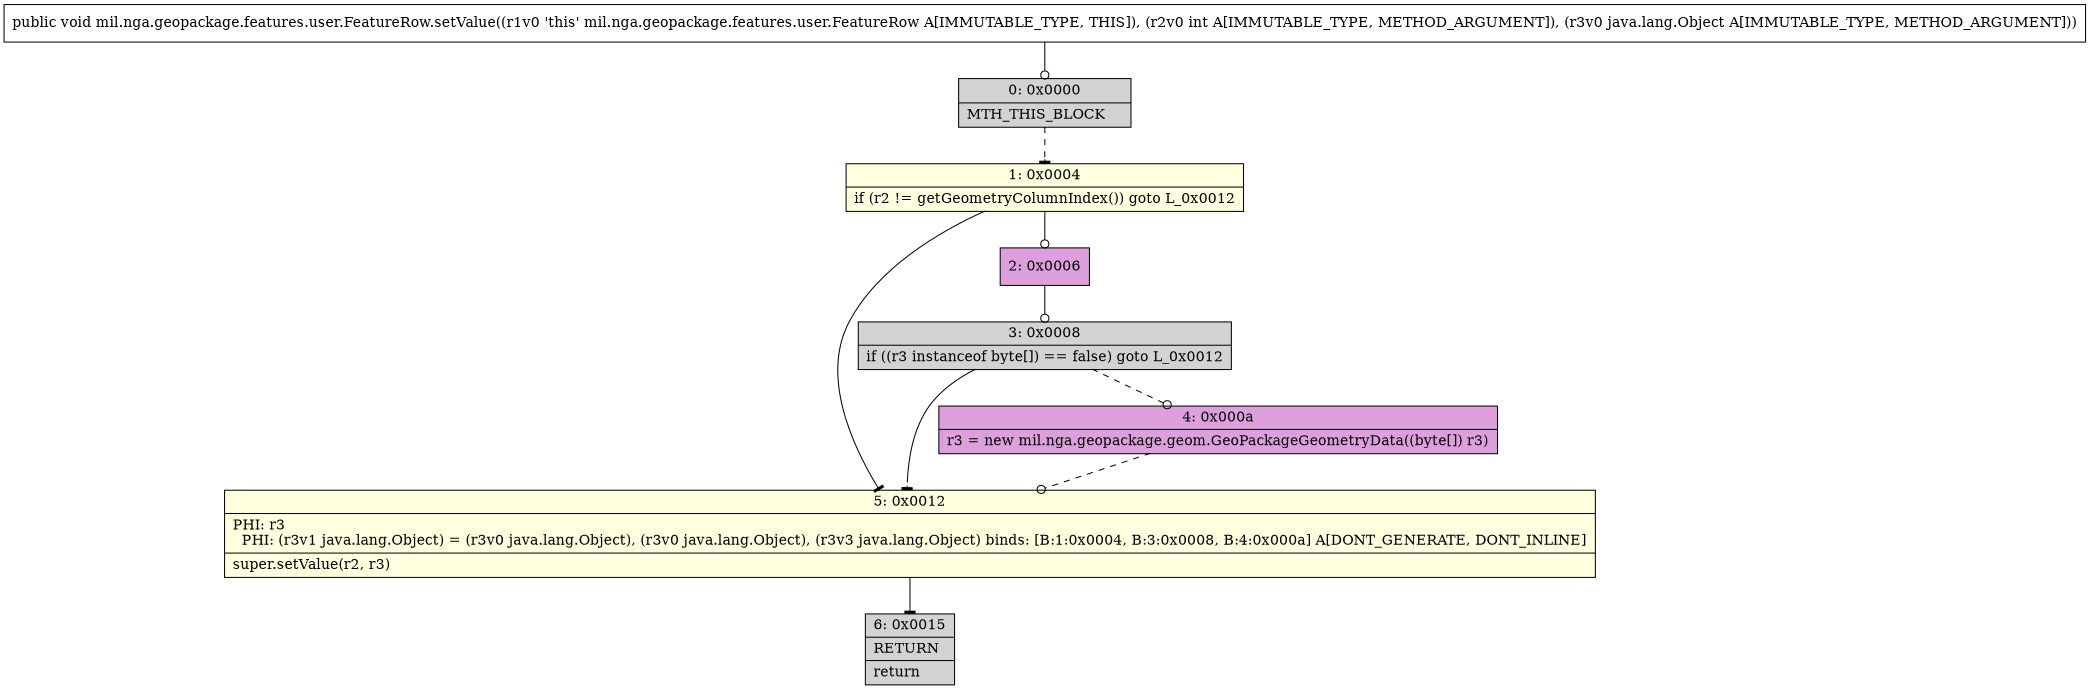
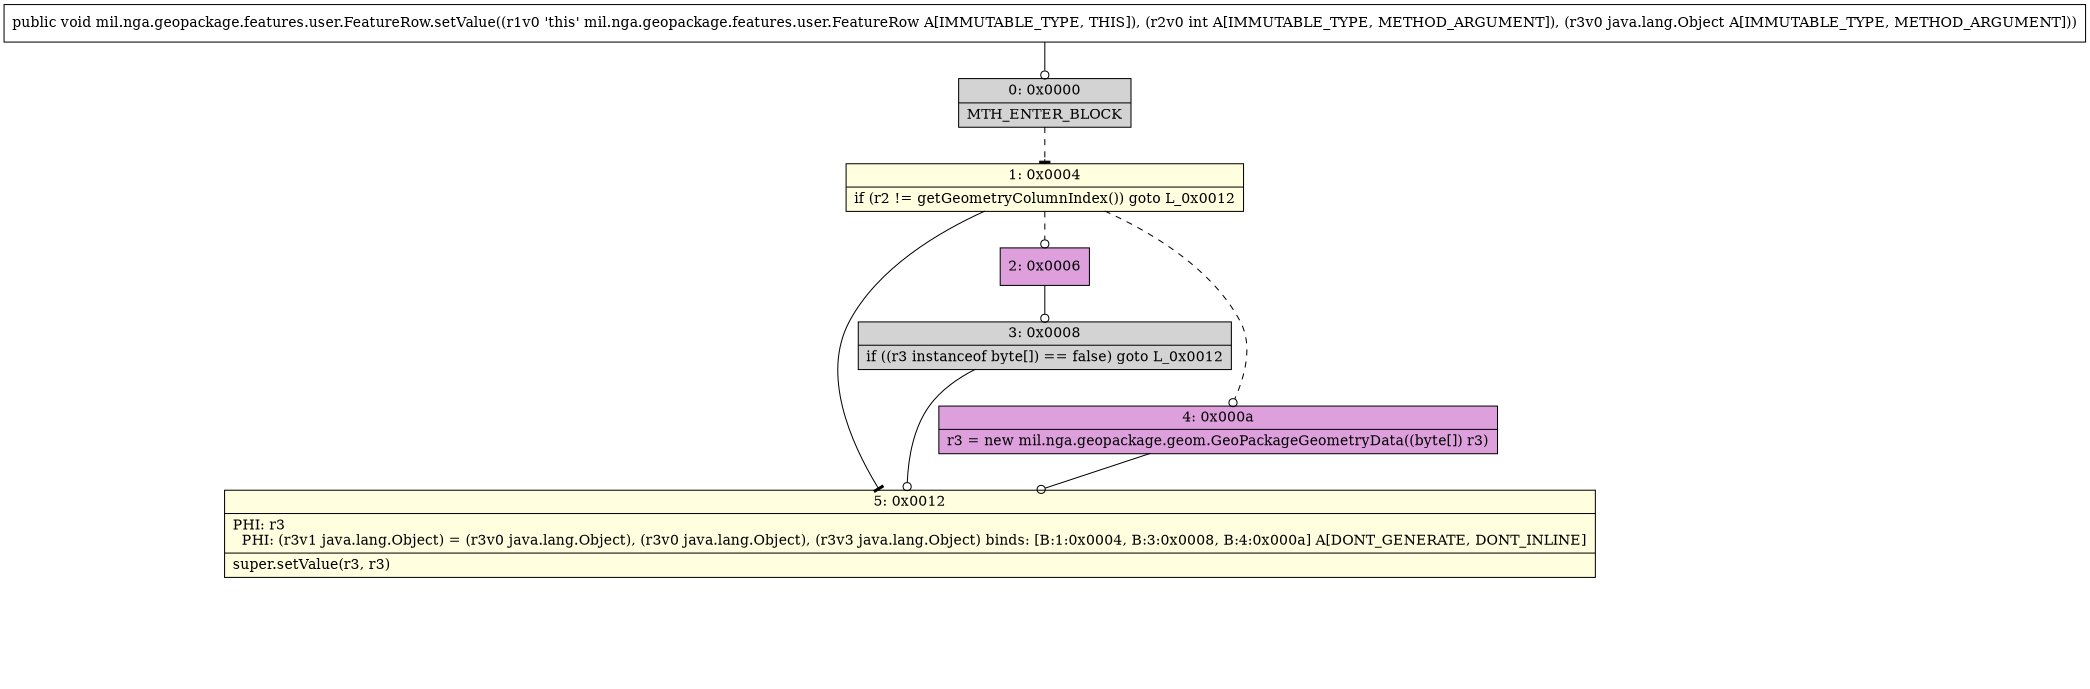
node "0: 0x0000": text "MTH_THIS_BLOCK" -> "MTH_ENTER_BLOCK"
edge "1: 0x0004" -> "2: 0x0006": style solid -> dashed
edge "3: 0x0008" -> "4: 0x000a": now "1: 0x0004" -> "4: 0x000a"
edge "3: 0x0008" -> "5: 0x0012": arrowhead tee -> odot
edge "4: 0x000a" -> "5: 0x0012": style dashed -> solid
node "5: 0x0012": text "super.setValue(r2, r3)" -> "super.setValue(r3, r3)"
node "6: 0x0015": removed
